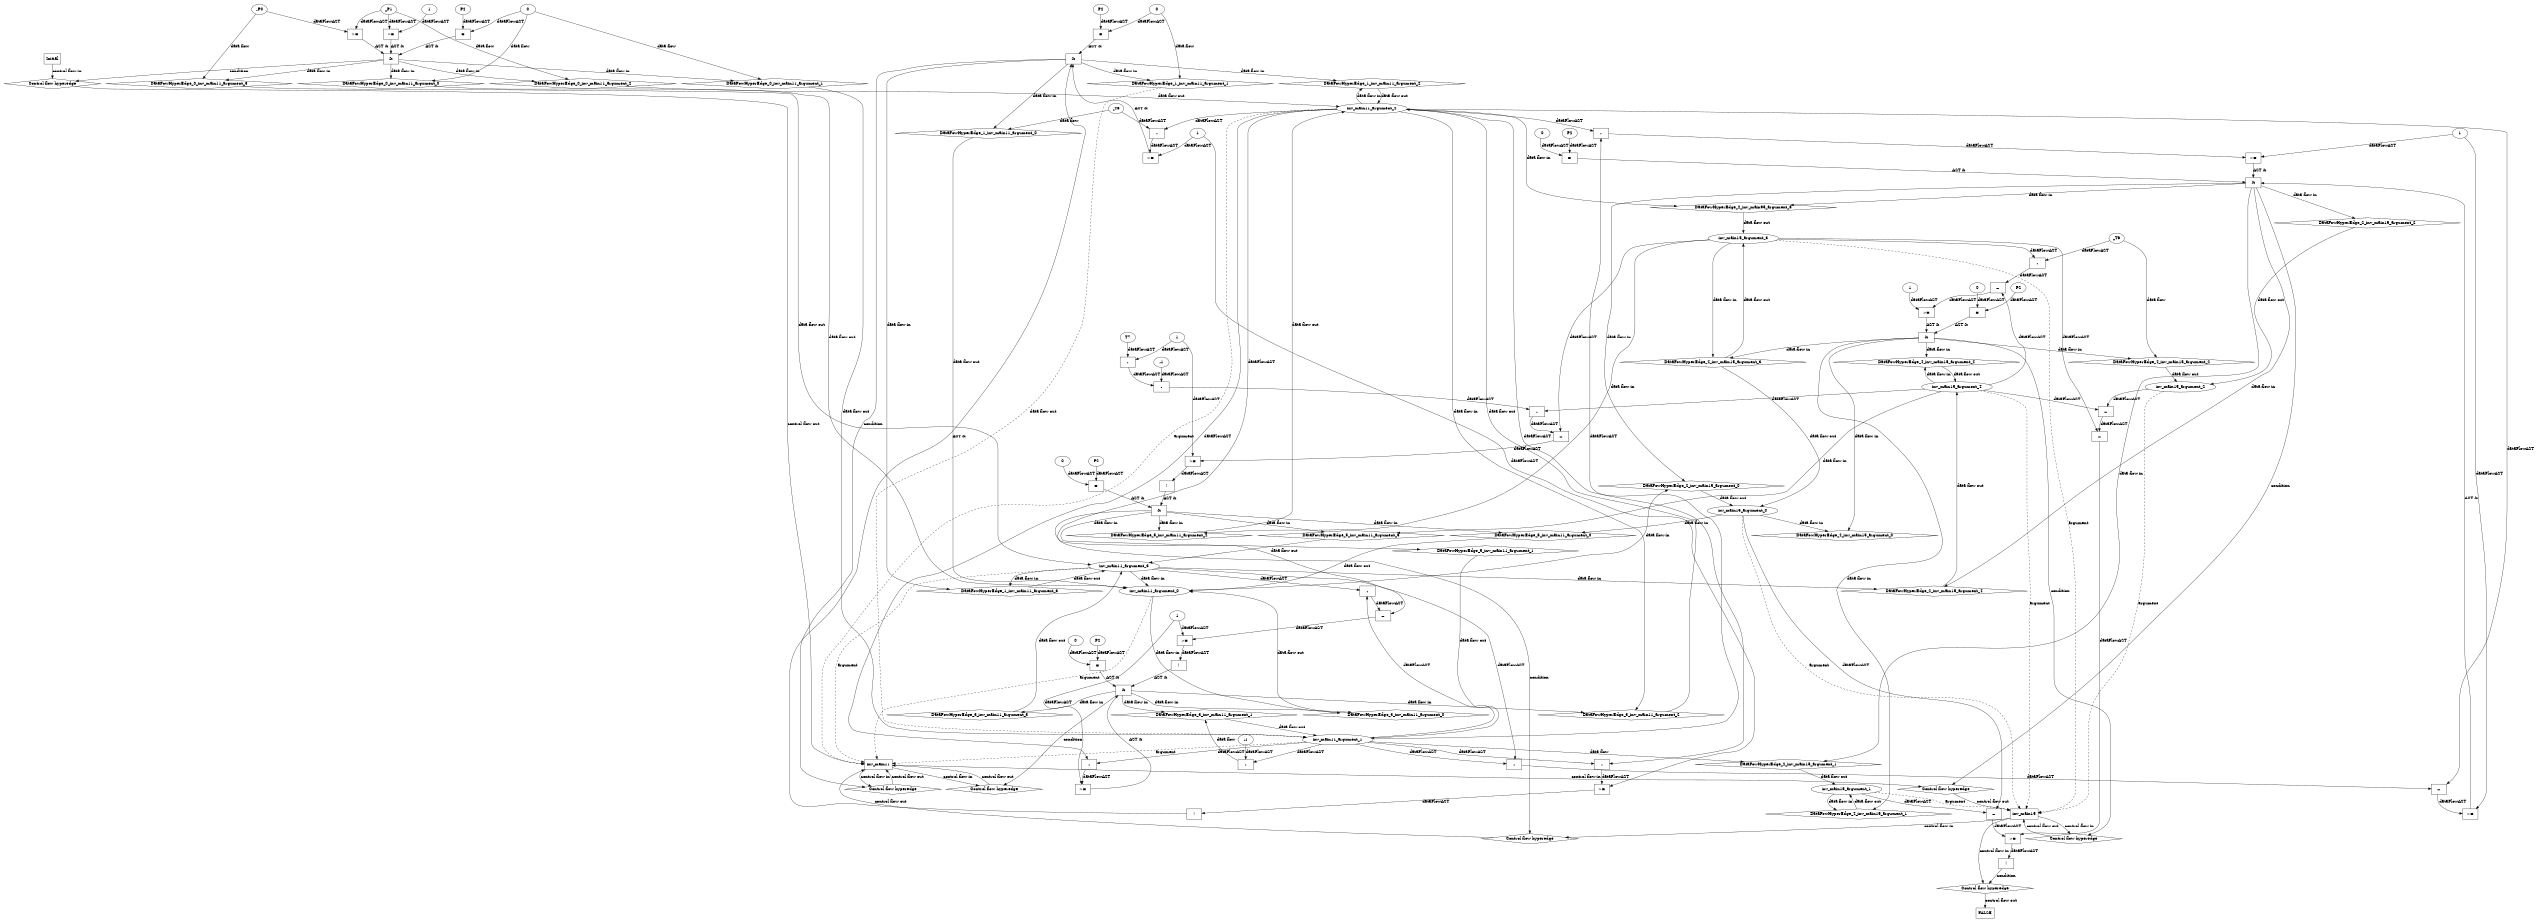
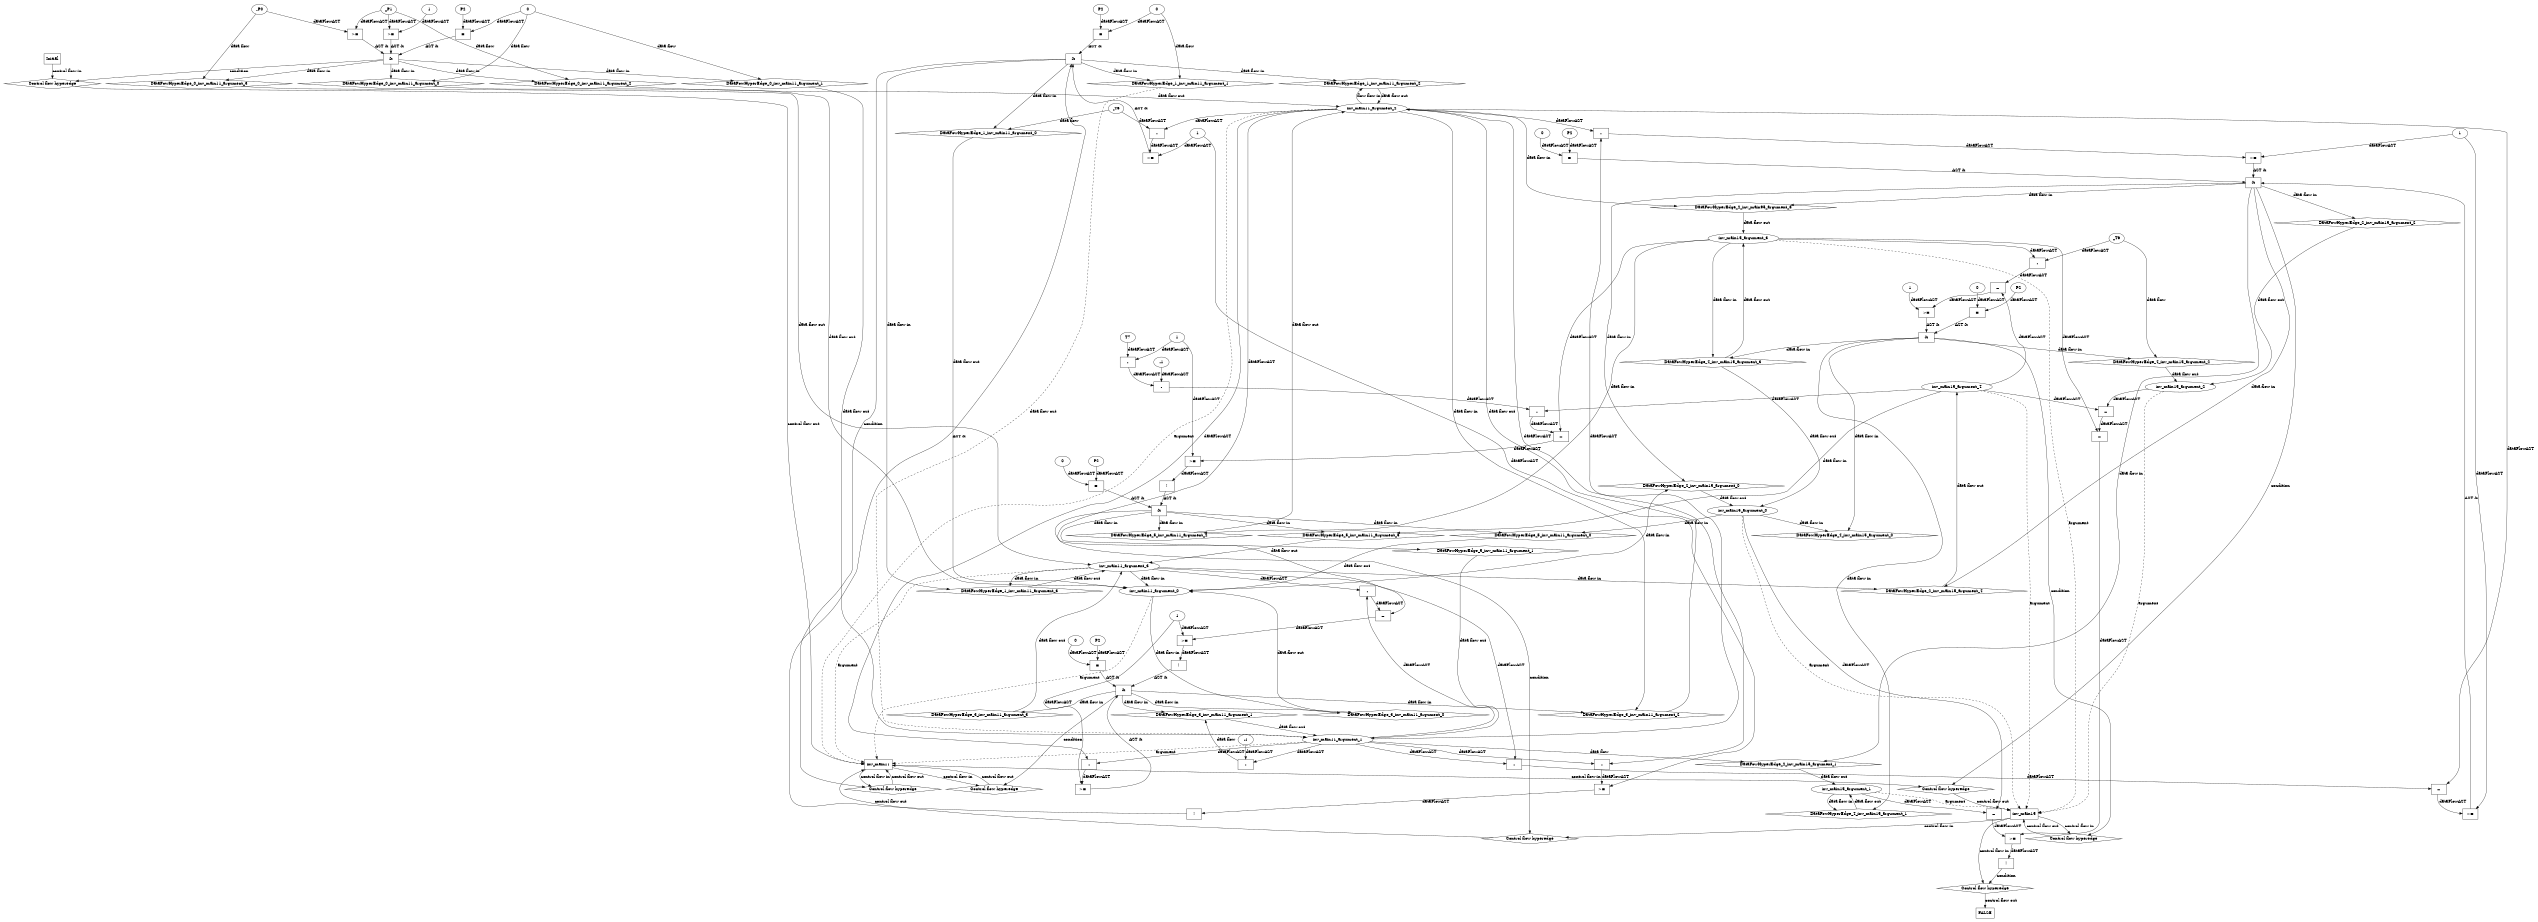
edge "inv_main11_argument_2" -> "DataFowHyperEdge_1_inv_main11_argument_2": label "data flow in" -> "flow flow in"
node "DataFowHyperEdge_4_inv_main15_argument_4": removed
